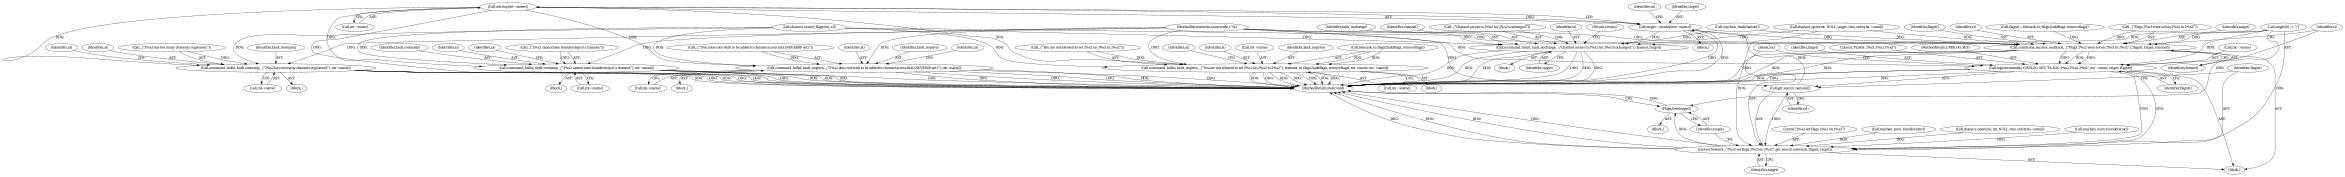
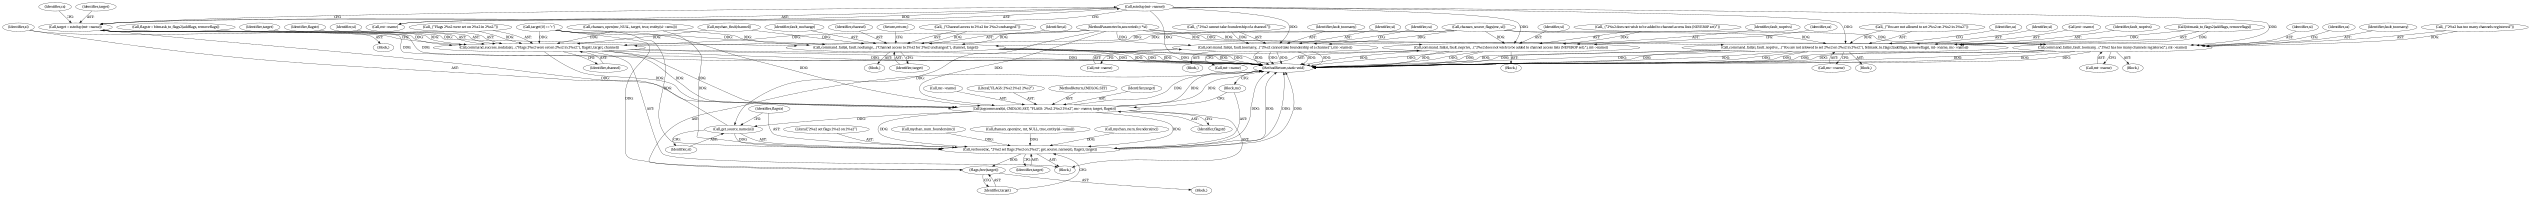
edge "(MethodReturn,static void)" -> "(Flags,free(target))": now "(MethodReturn,static void)" -> "(Block,mc)"
edge "(Flags,free(target))" -> "(MethodReturn,static void)": label "DDG: " -> "AST: "
